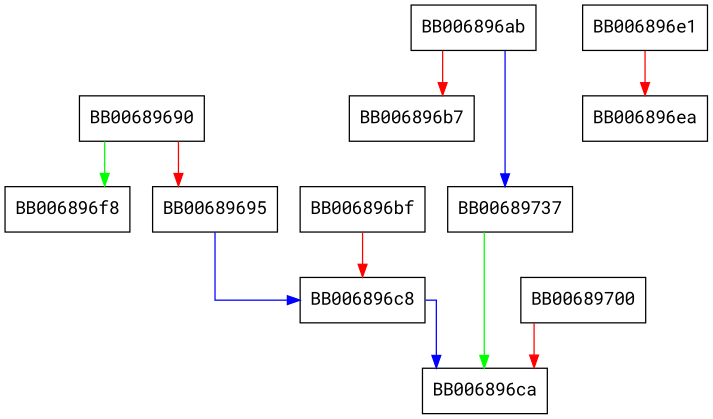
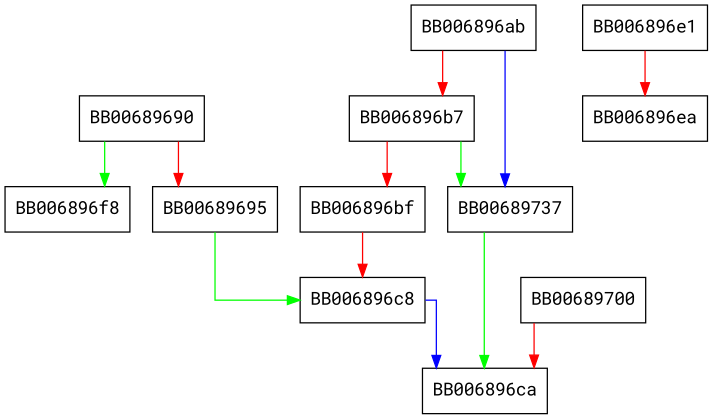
edge "BB006896b7" -> "BB006896bf": added
edge "BB006896b7" -> "BB00689737": added
edge "BB00689695" -> "BB006896c8": color blue -> green
